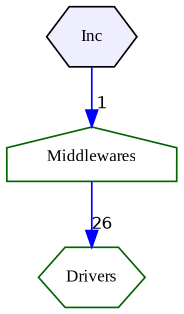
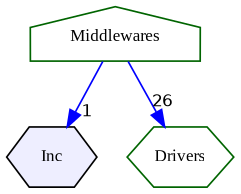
edge "Inc" -> "Middlewares": reversed
